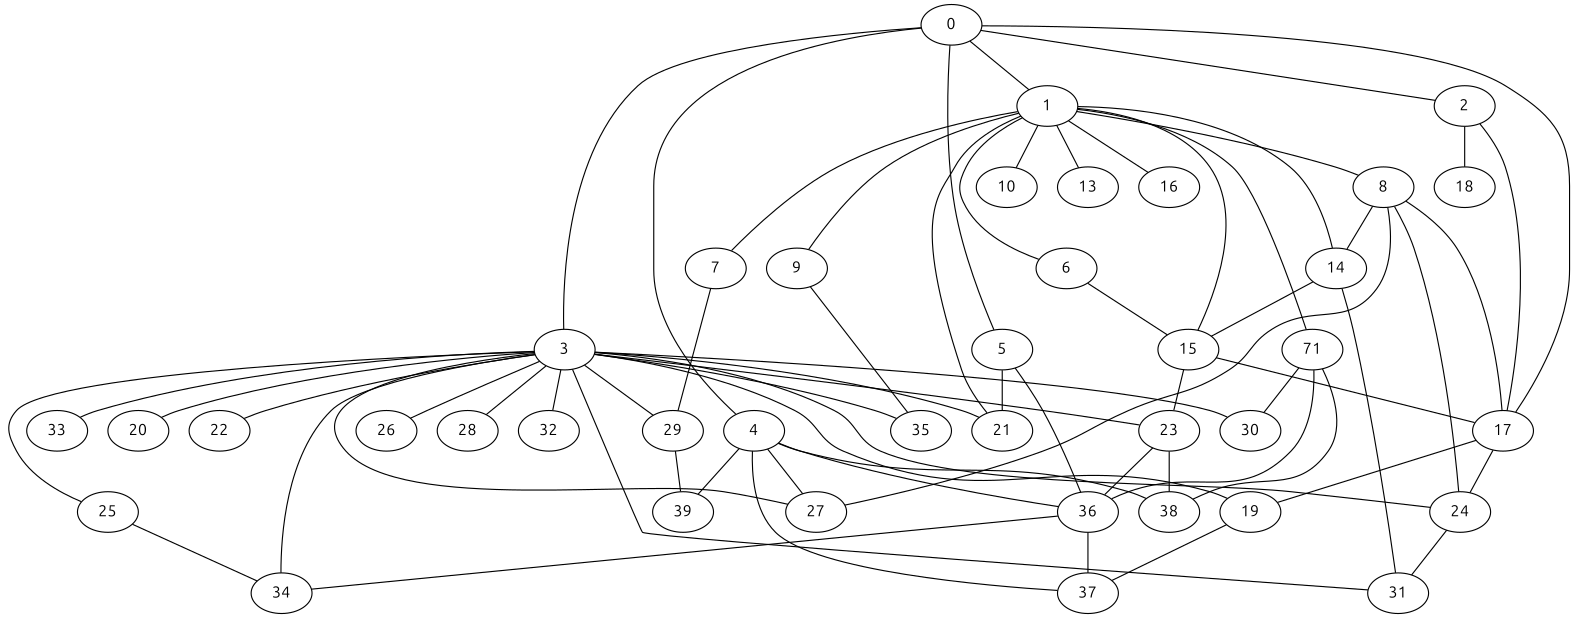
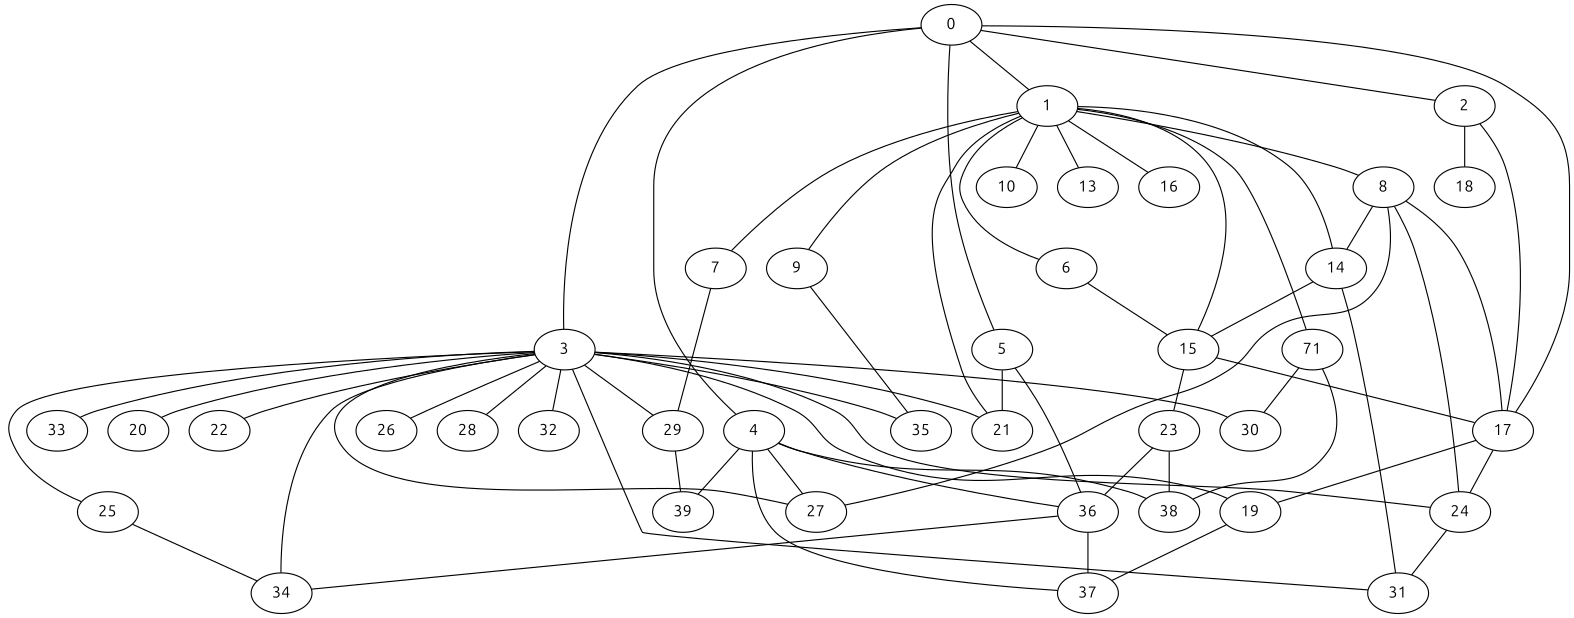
edge "3" -- "23": removed
edge "71" -- "36": removed
